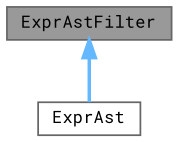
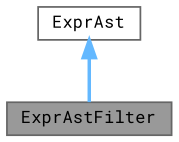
edge "ExprAst" -> "ExprAstFilter": reversed
